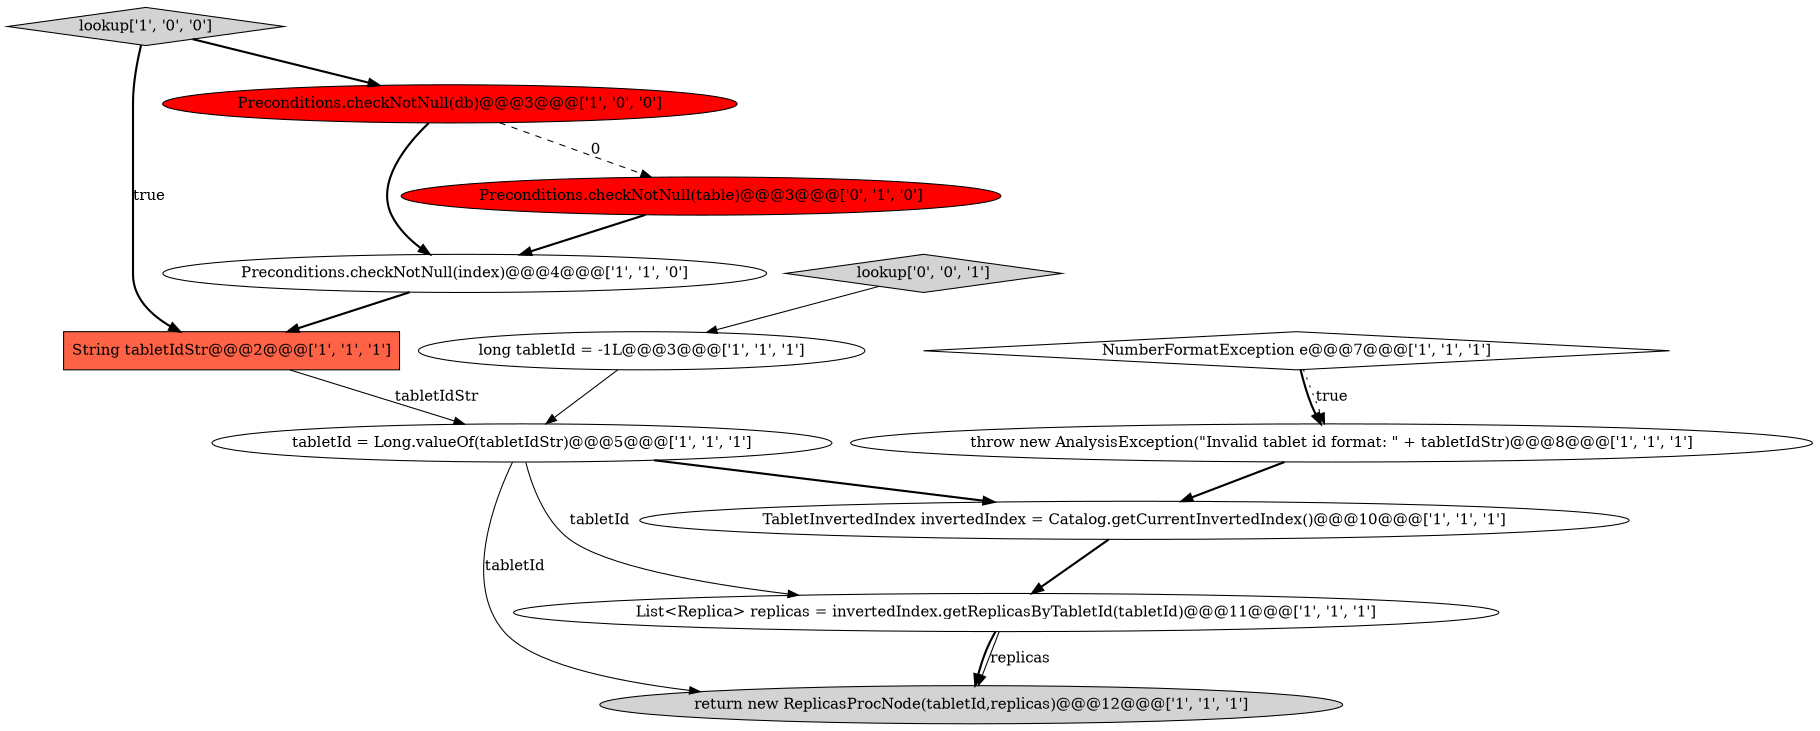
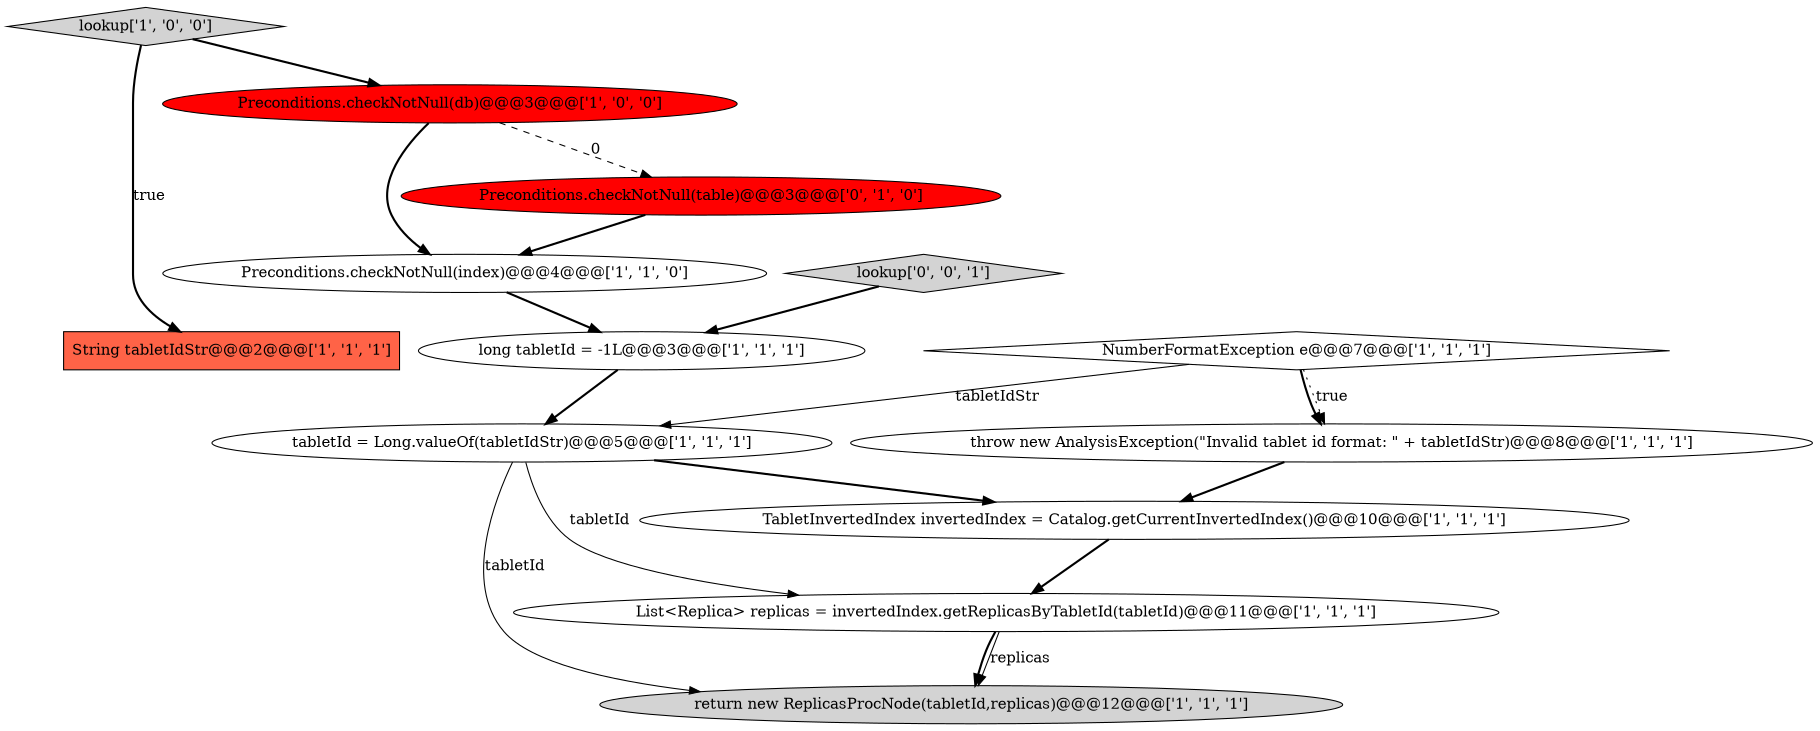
edge "lookup['0', '0', '1']" -> "long tabletId = -1L@@@3@@@['1', '1', '1']": style solid -> bold
edge "Preconditions.checkNotNull(index)@@@4@@@['1', '1', '0']" -> "String tabletIdStr@@@2@@@['1', '1', '1']": now "Preconditions.checkNotNull(index)@@@4@@@['1', '1', '0']" -> "long tabletId = -1L@@@3@@@['1', '1', '1']"
edge "long tabletId = -1L@@@3@@@['1', '1', '1']" -> "tabletId = Long.valueOf(tabletIdStr)@@@5@@@['1', '1', '1']": style solid -> bold
edge "String tabletIdStr@@@2@@@['1', '1', '1']" -> "tabletId = Long.valueOf(tabletIdStr)@@@5@@@['1', '1', '1']": now "NumberFormatException e@@@7@@@['1', '1', '1']" -> "tabletId = Long.valueOf(tabletIdStr)@@@5@@@['1', '1', '1']"
